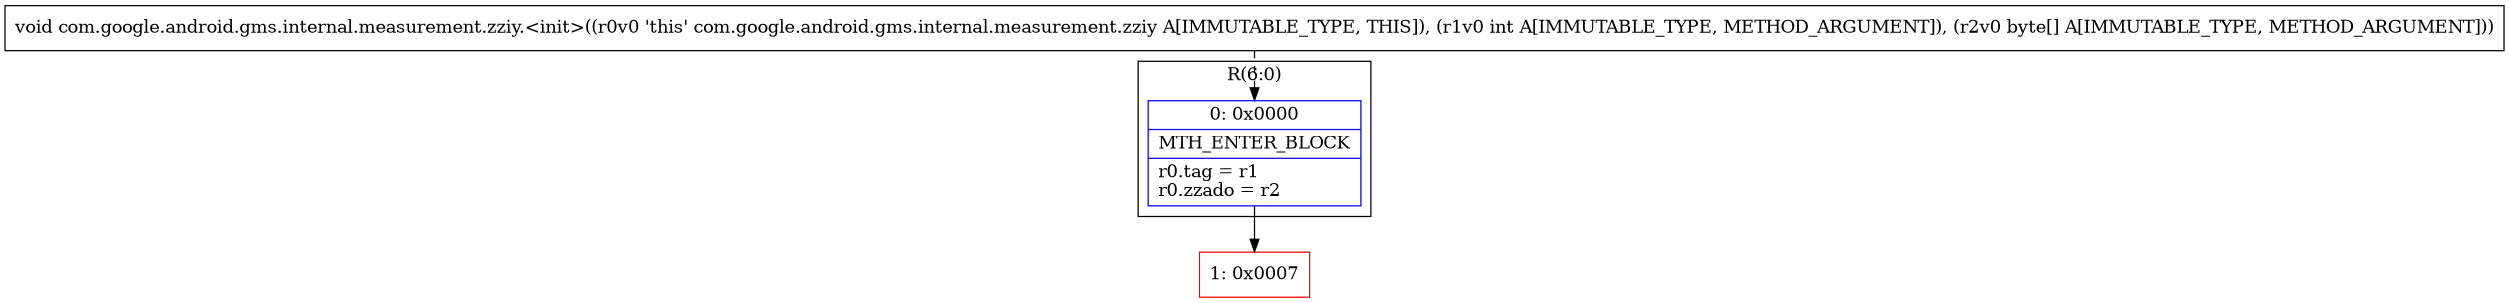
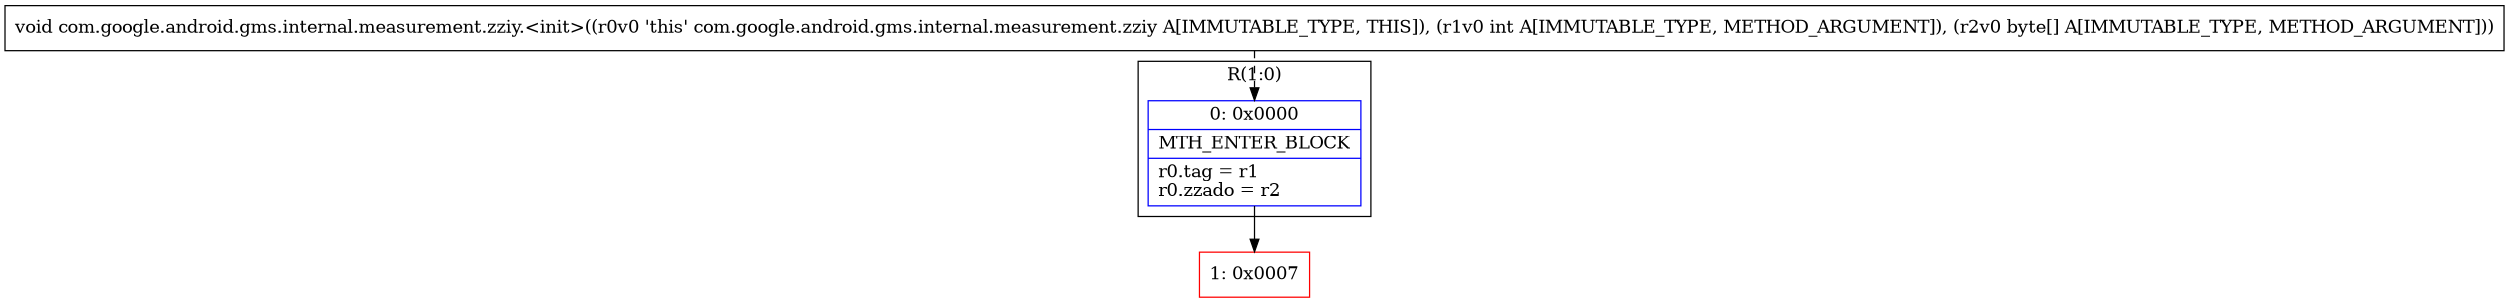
cluster "R(6:0)": label "R(6:0)" -> "R(1:0)"
